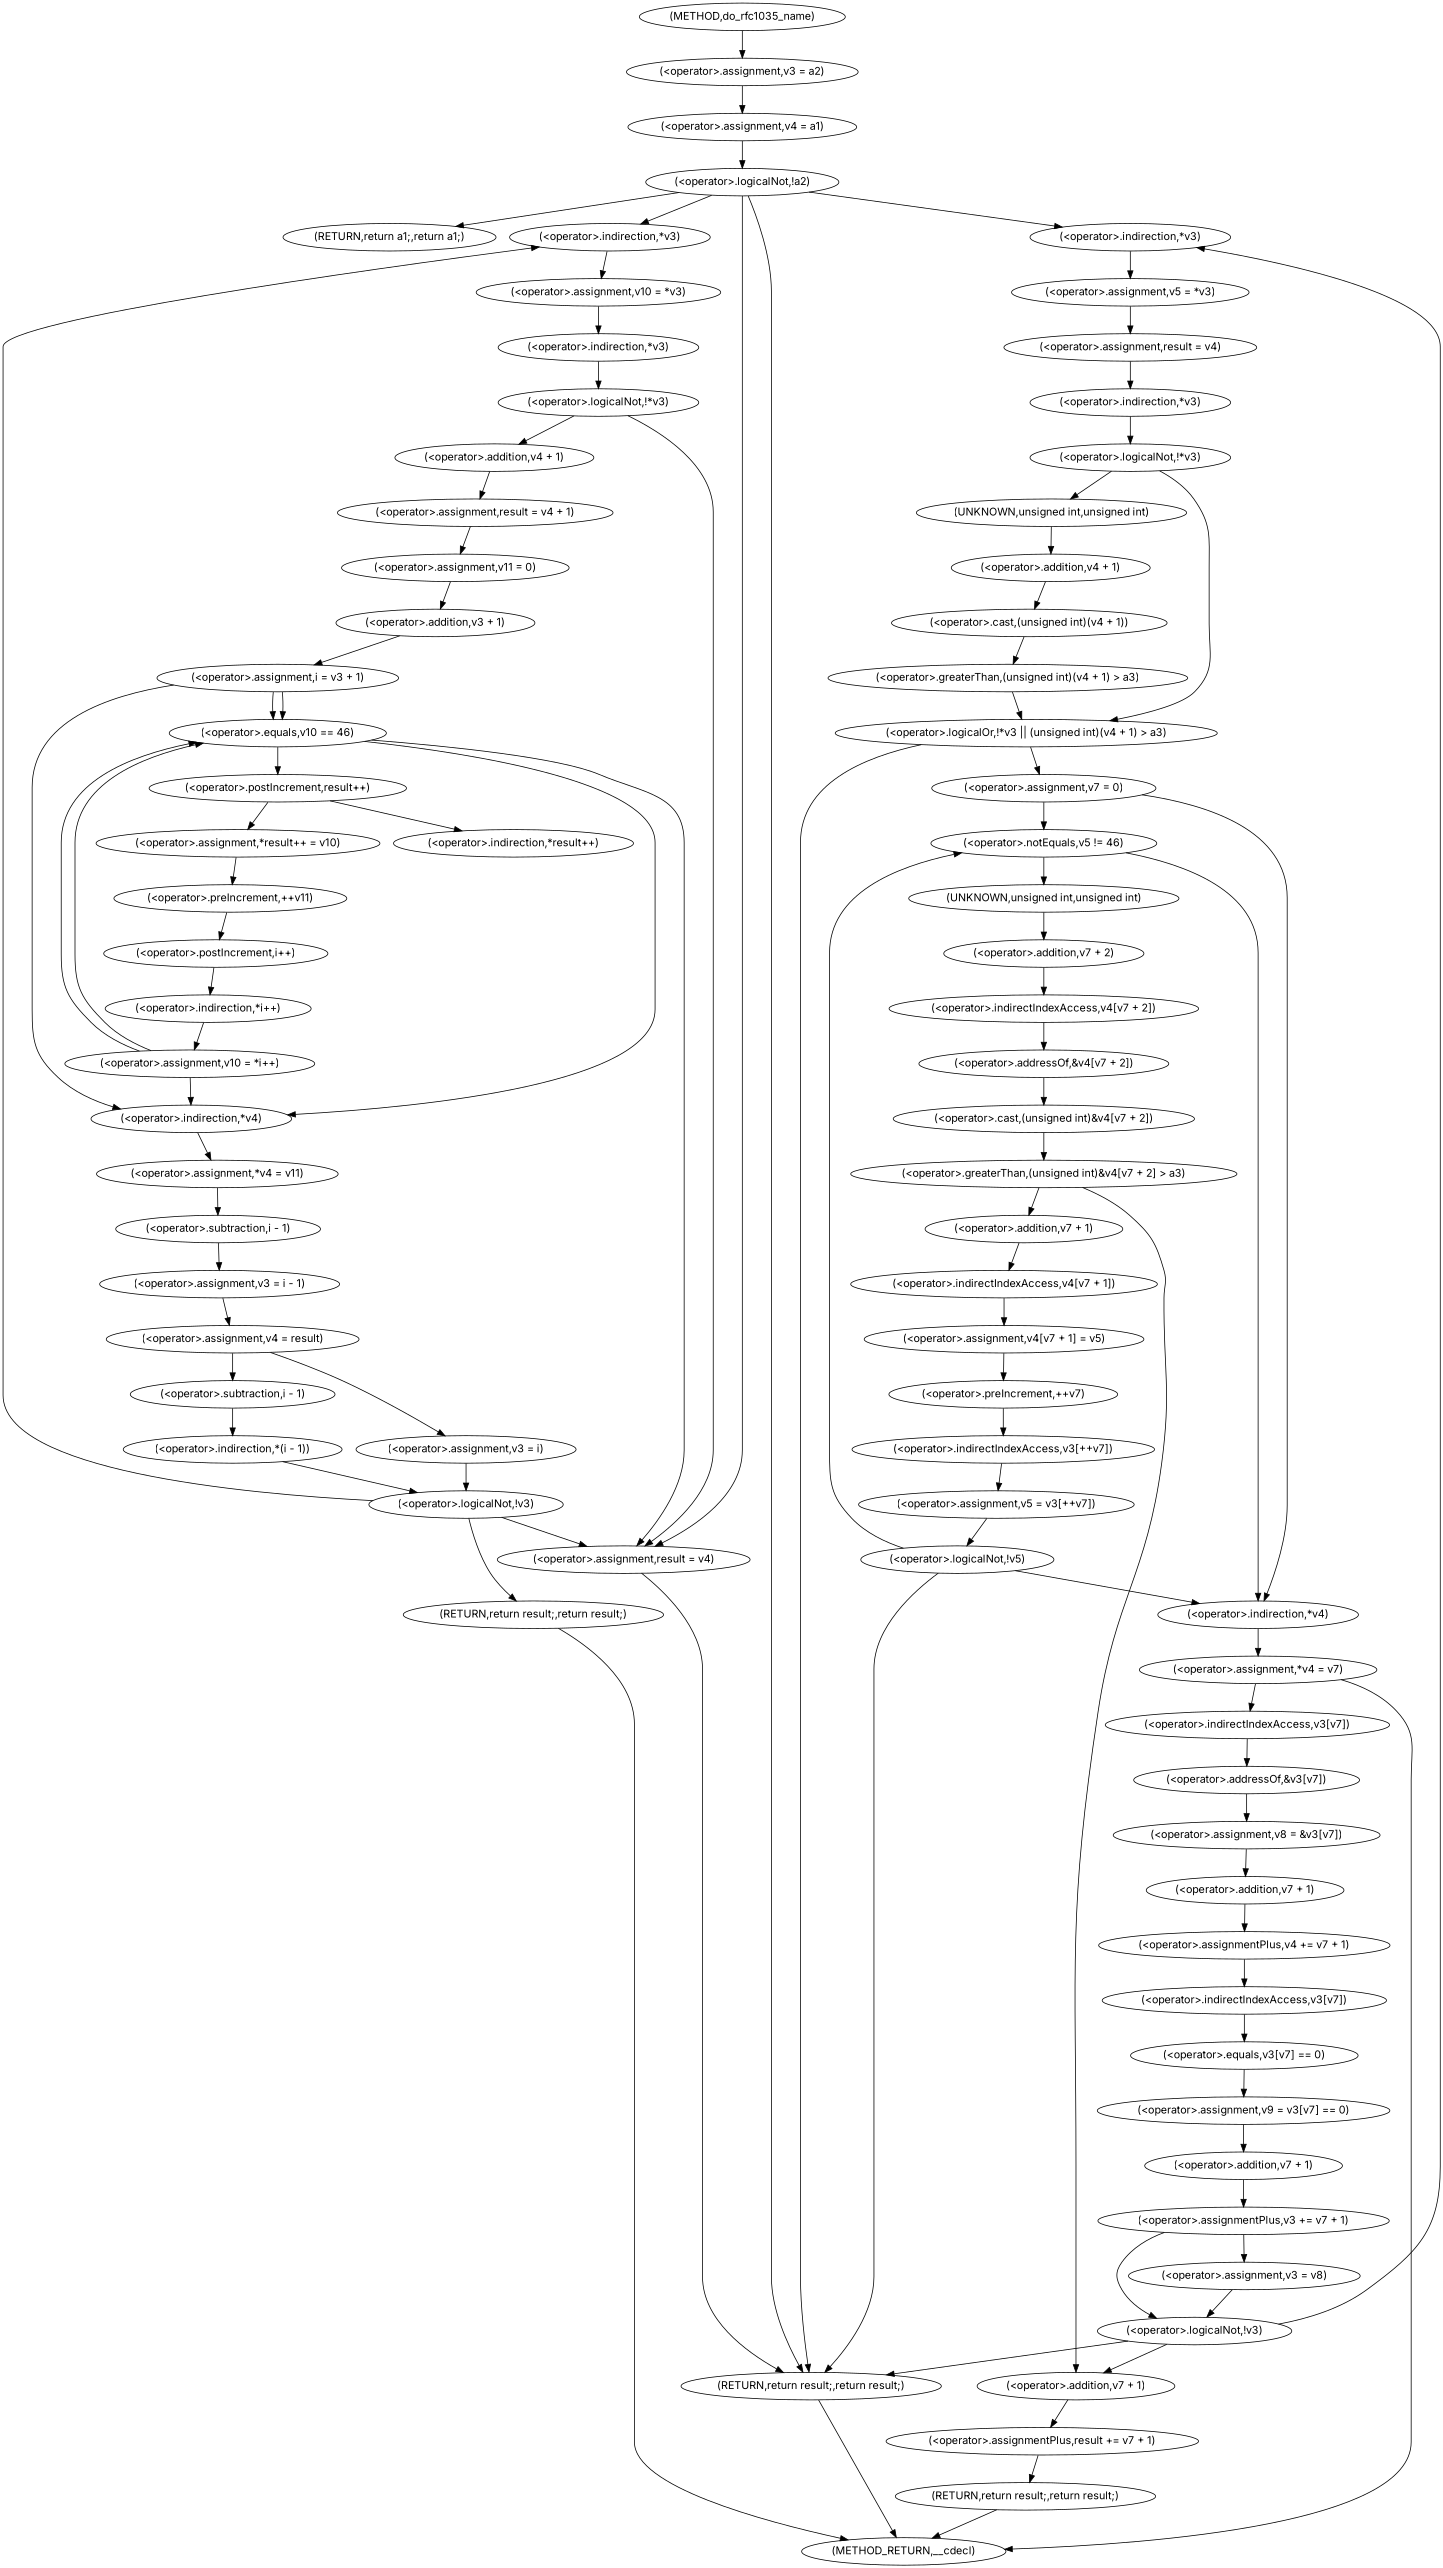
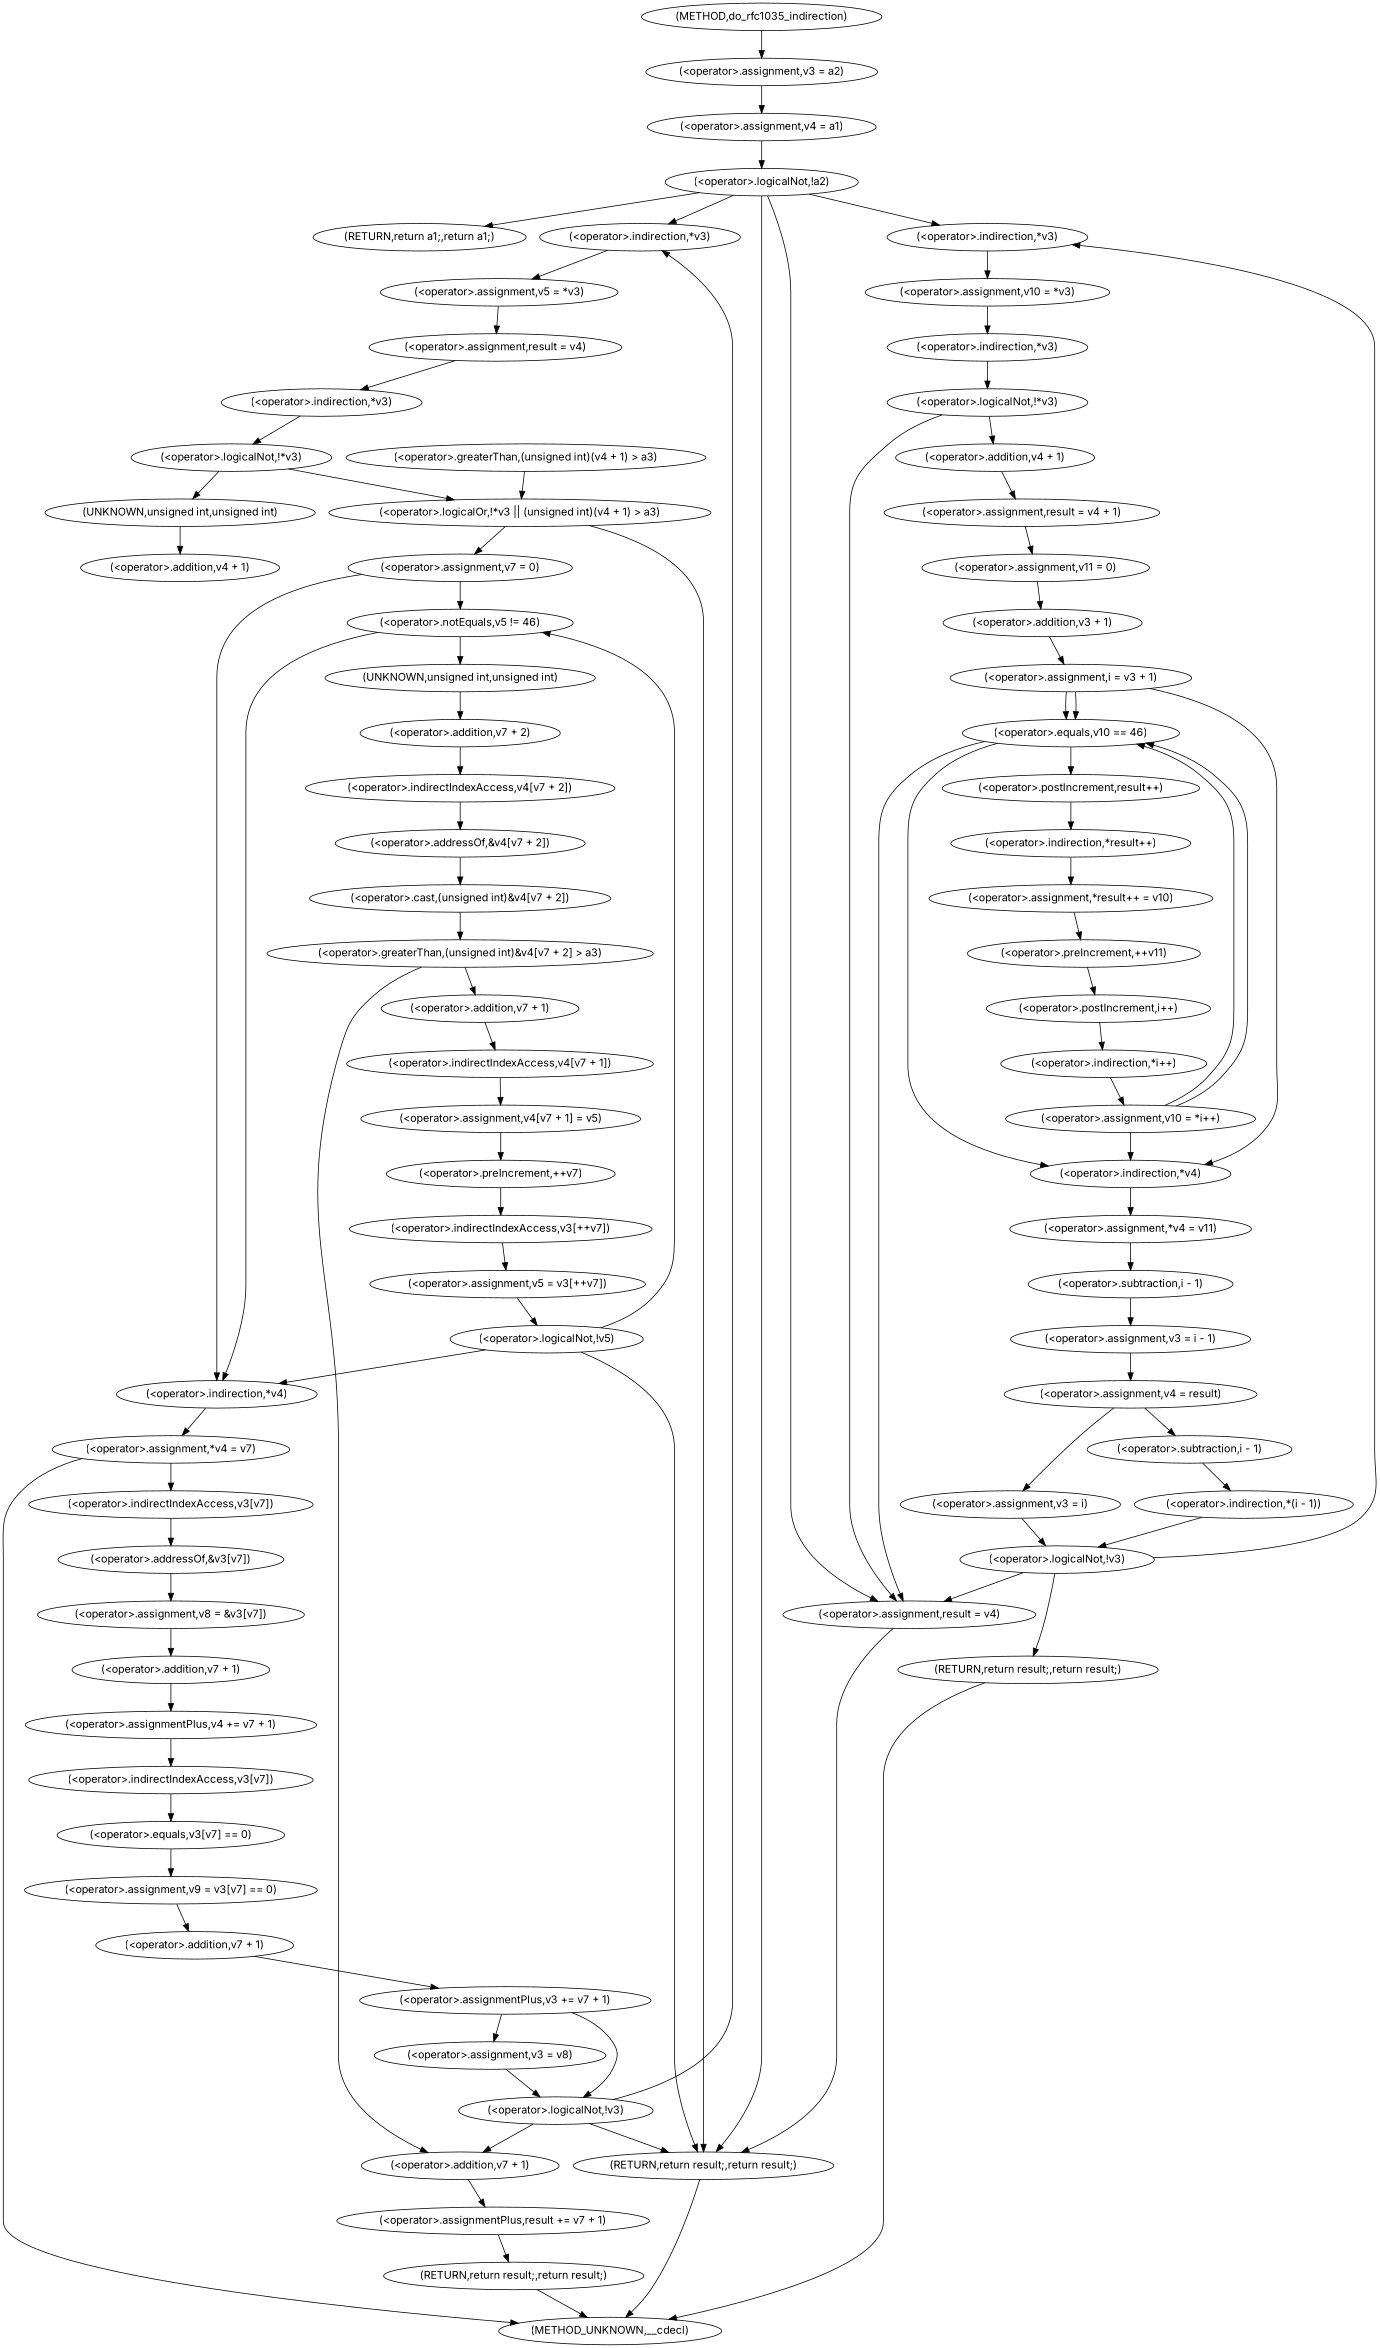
node "(METHOD,do_rfc1035_name)": label "(METHOD,do_rfc1035_name)" -> "(METHOD,do_rfc1035_indirection)"
node "(<operator>.cast,(unsigned int)(v4 + 1))": removed
edge "(<operator>.postIncrement,result++)" -> "(<operator>.assignment,*result++ = v10)": now "(<operator>.indirection,*result++)" -> "(<operator>.assignment,*result++ = v10)"
node "(METHOD_RETURN,__cdecl)": label "(METHOD_RETURN,__cdecl)" -> "(METHOD_UNKNOWN,__cdecl)"
